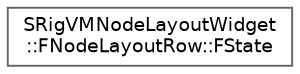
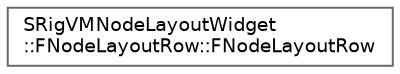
node "SRigVMNodeLayoutWidget ::FNodeLayoutRow::FState": label "SRigVMNodeLayoutWidget ::FNodeLayoutRow::FState" -> "SRigVMNodeLayoutWidget ::FNodeLayoutRow::FNodeLayoutRow"
